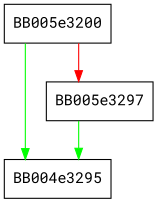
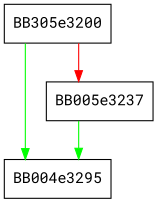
node "BB005e3200": label "BB005e3200" -> "BB305e3200"
node "BB005e3297": label "BB005e3297" -> "BB005e3237"
